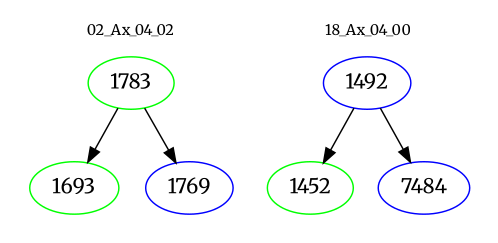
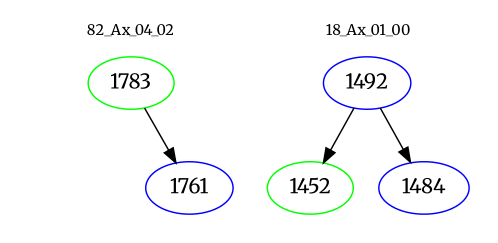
cluster "02_Ax_04_02": label "02_Ax_04_02" -> "82_Ax_04_02"
cluster "18_Ax_04_00": label "18_Ax_04_00" -> "18_Ax_01_00"
node "1693": removed
node "1769": label "1769" -> "1761"
node "7484": label "7484" -> "1484"
